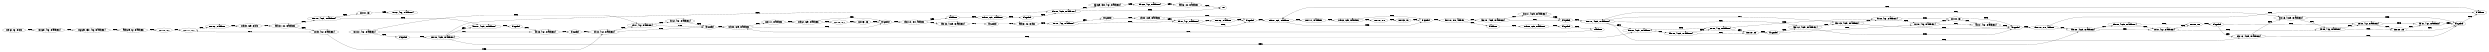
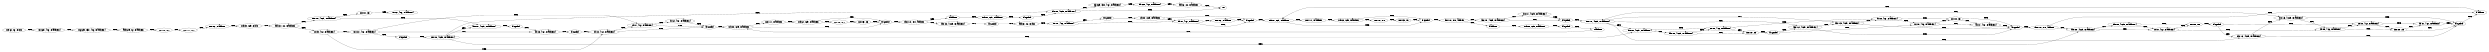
edge "str x9 , [ sp , # address ]" -> "mov w1 , # 0": now "str x9 , [ sp , # address ]" -> "str x10 , [ sp , # address ]"
